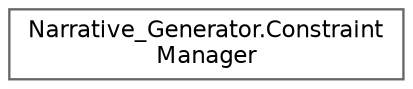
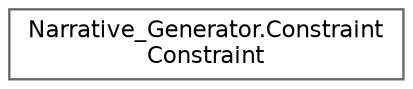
node "Narrative_Generator.Constraint Manager": label "Narrative_Generator.Constraint Manager" -> "Narrative_Generator.Constraint Constraint"
